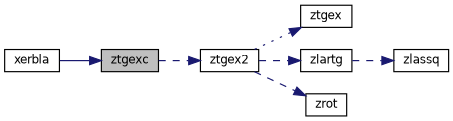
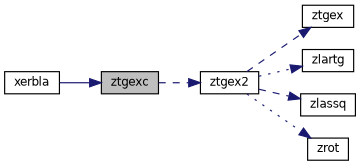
edge "ztgex2" -> "ztgex": style dotted -> dashed
edge "ztgex2" -> "zlartg": style dashed -> dotted
edge "zlartg" -> "zlassq": now "ztgex2" -> "zlassq"
edge "ztgex2" -> "zrot": style dashed -> dotted
